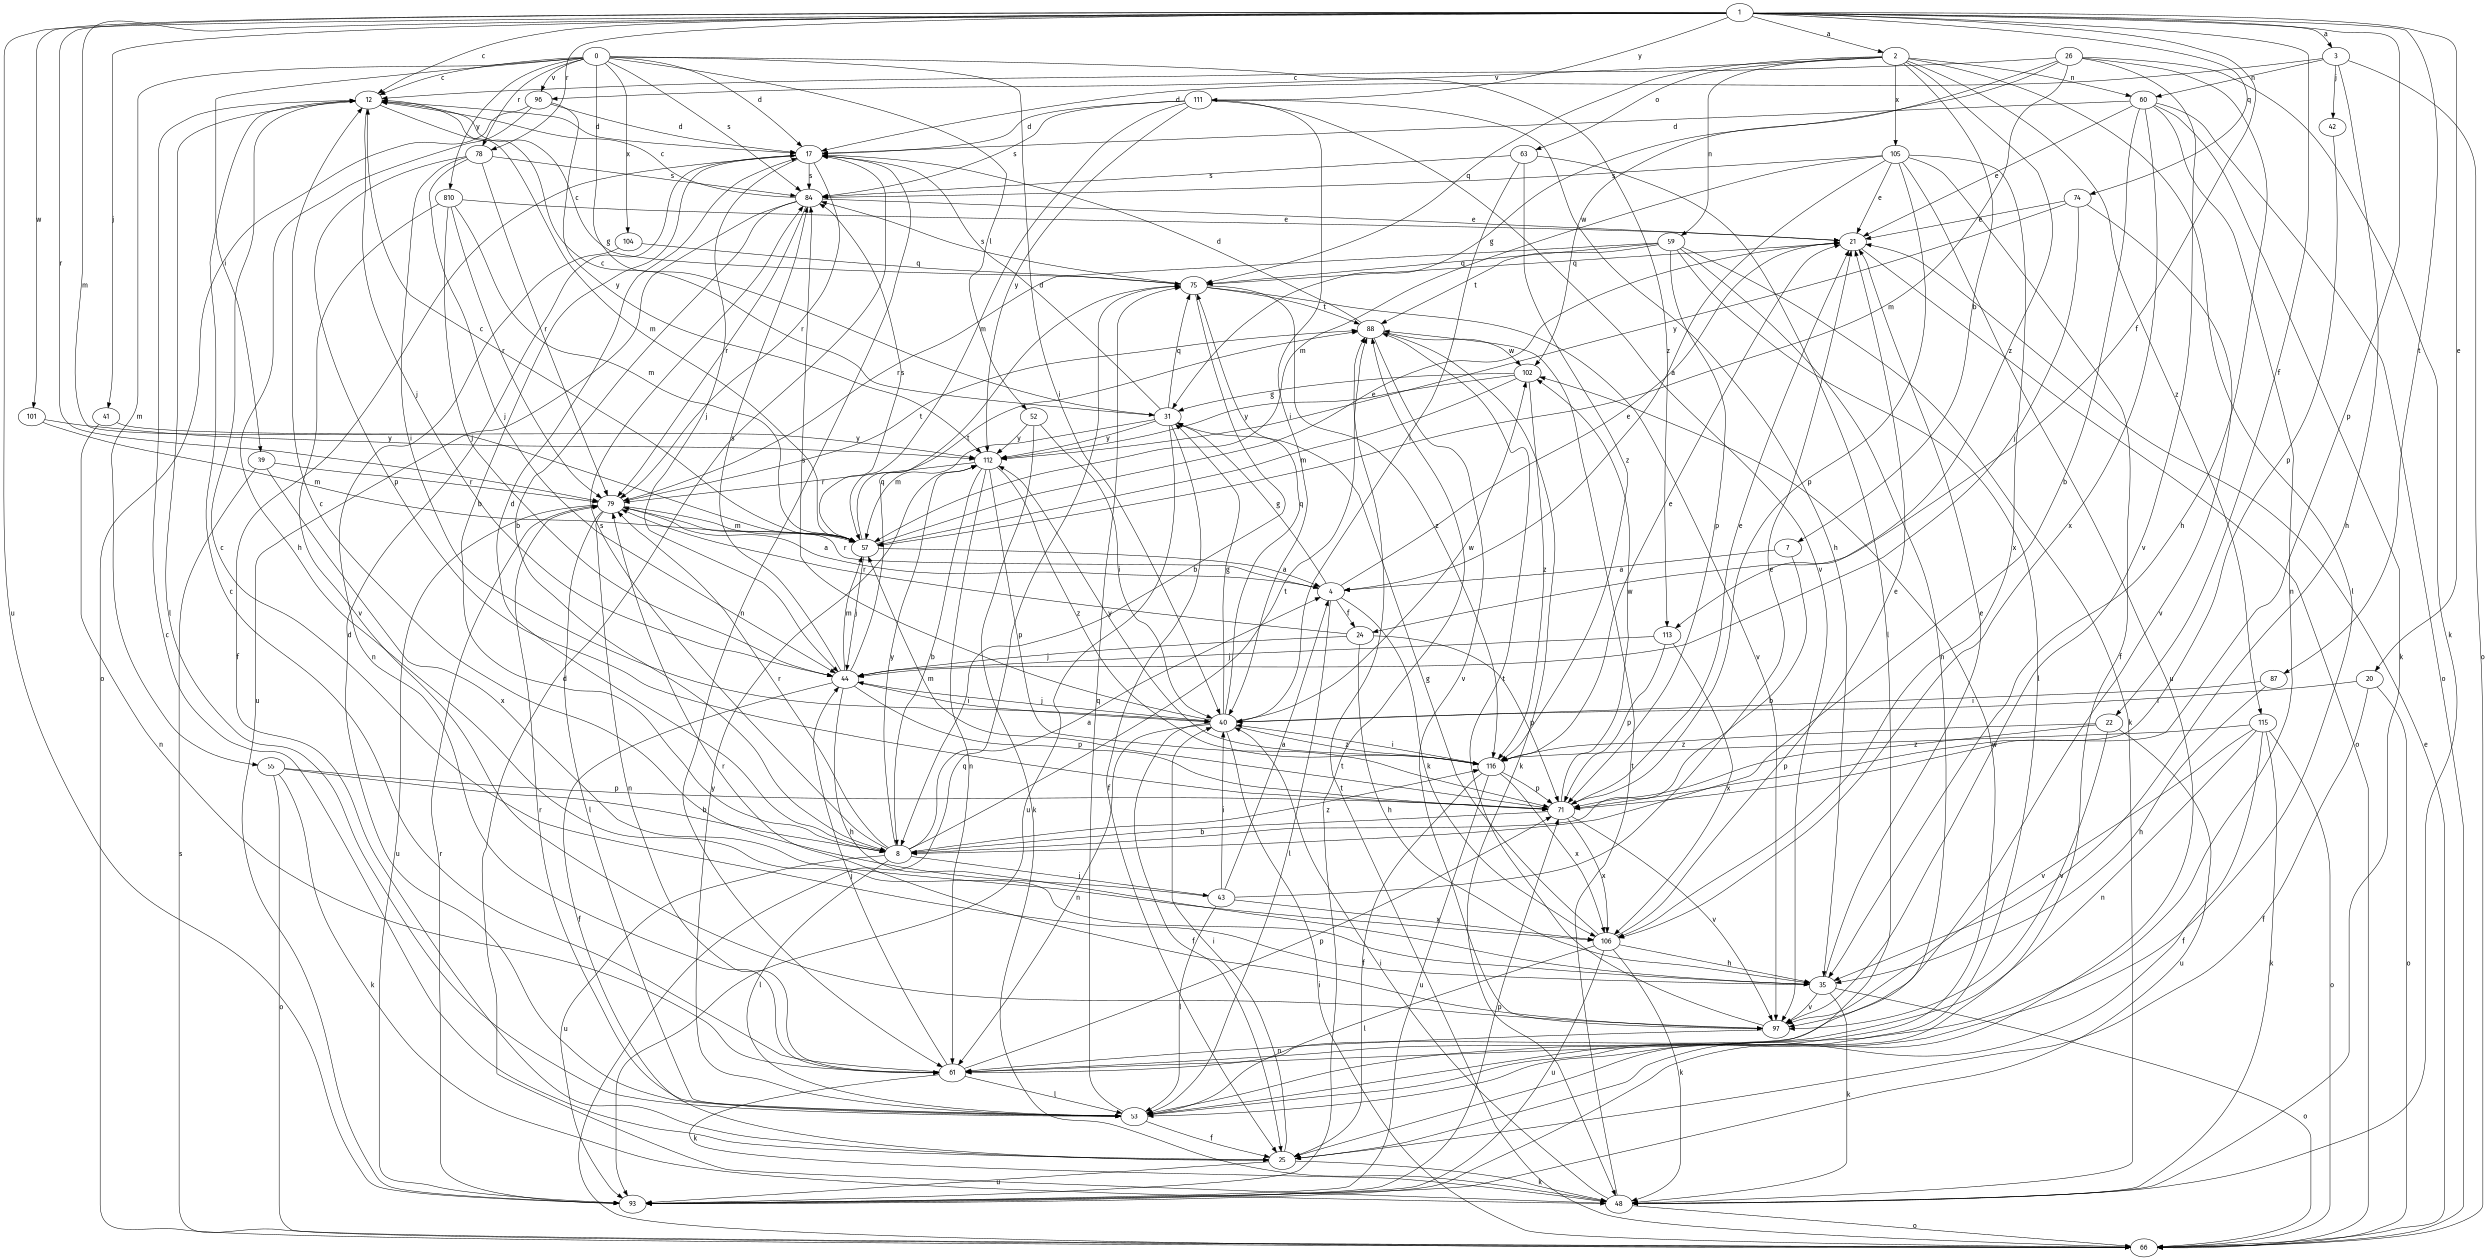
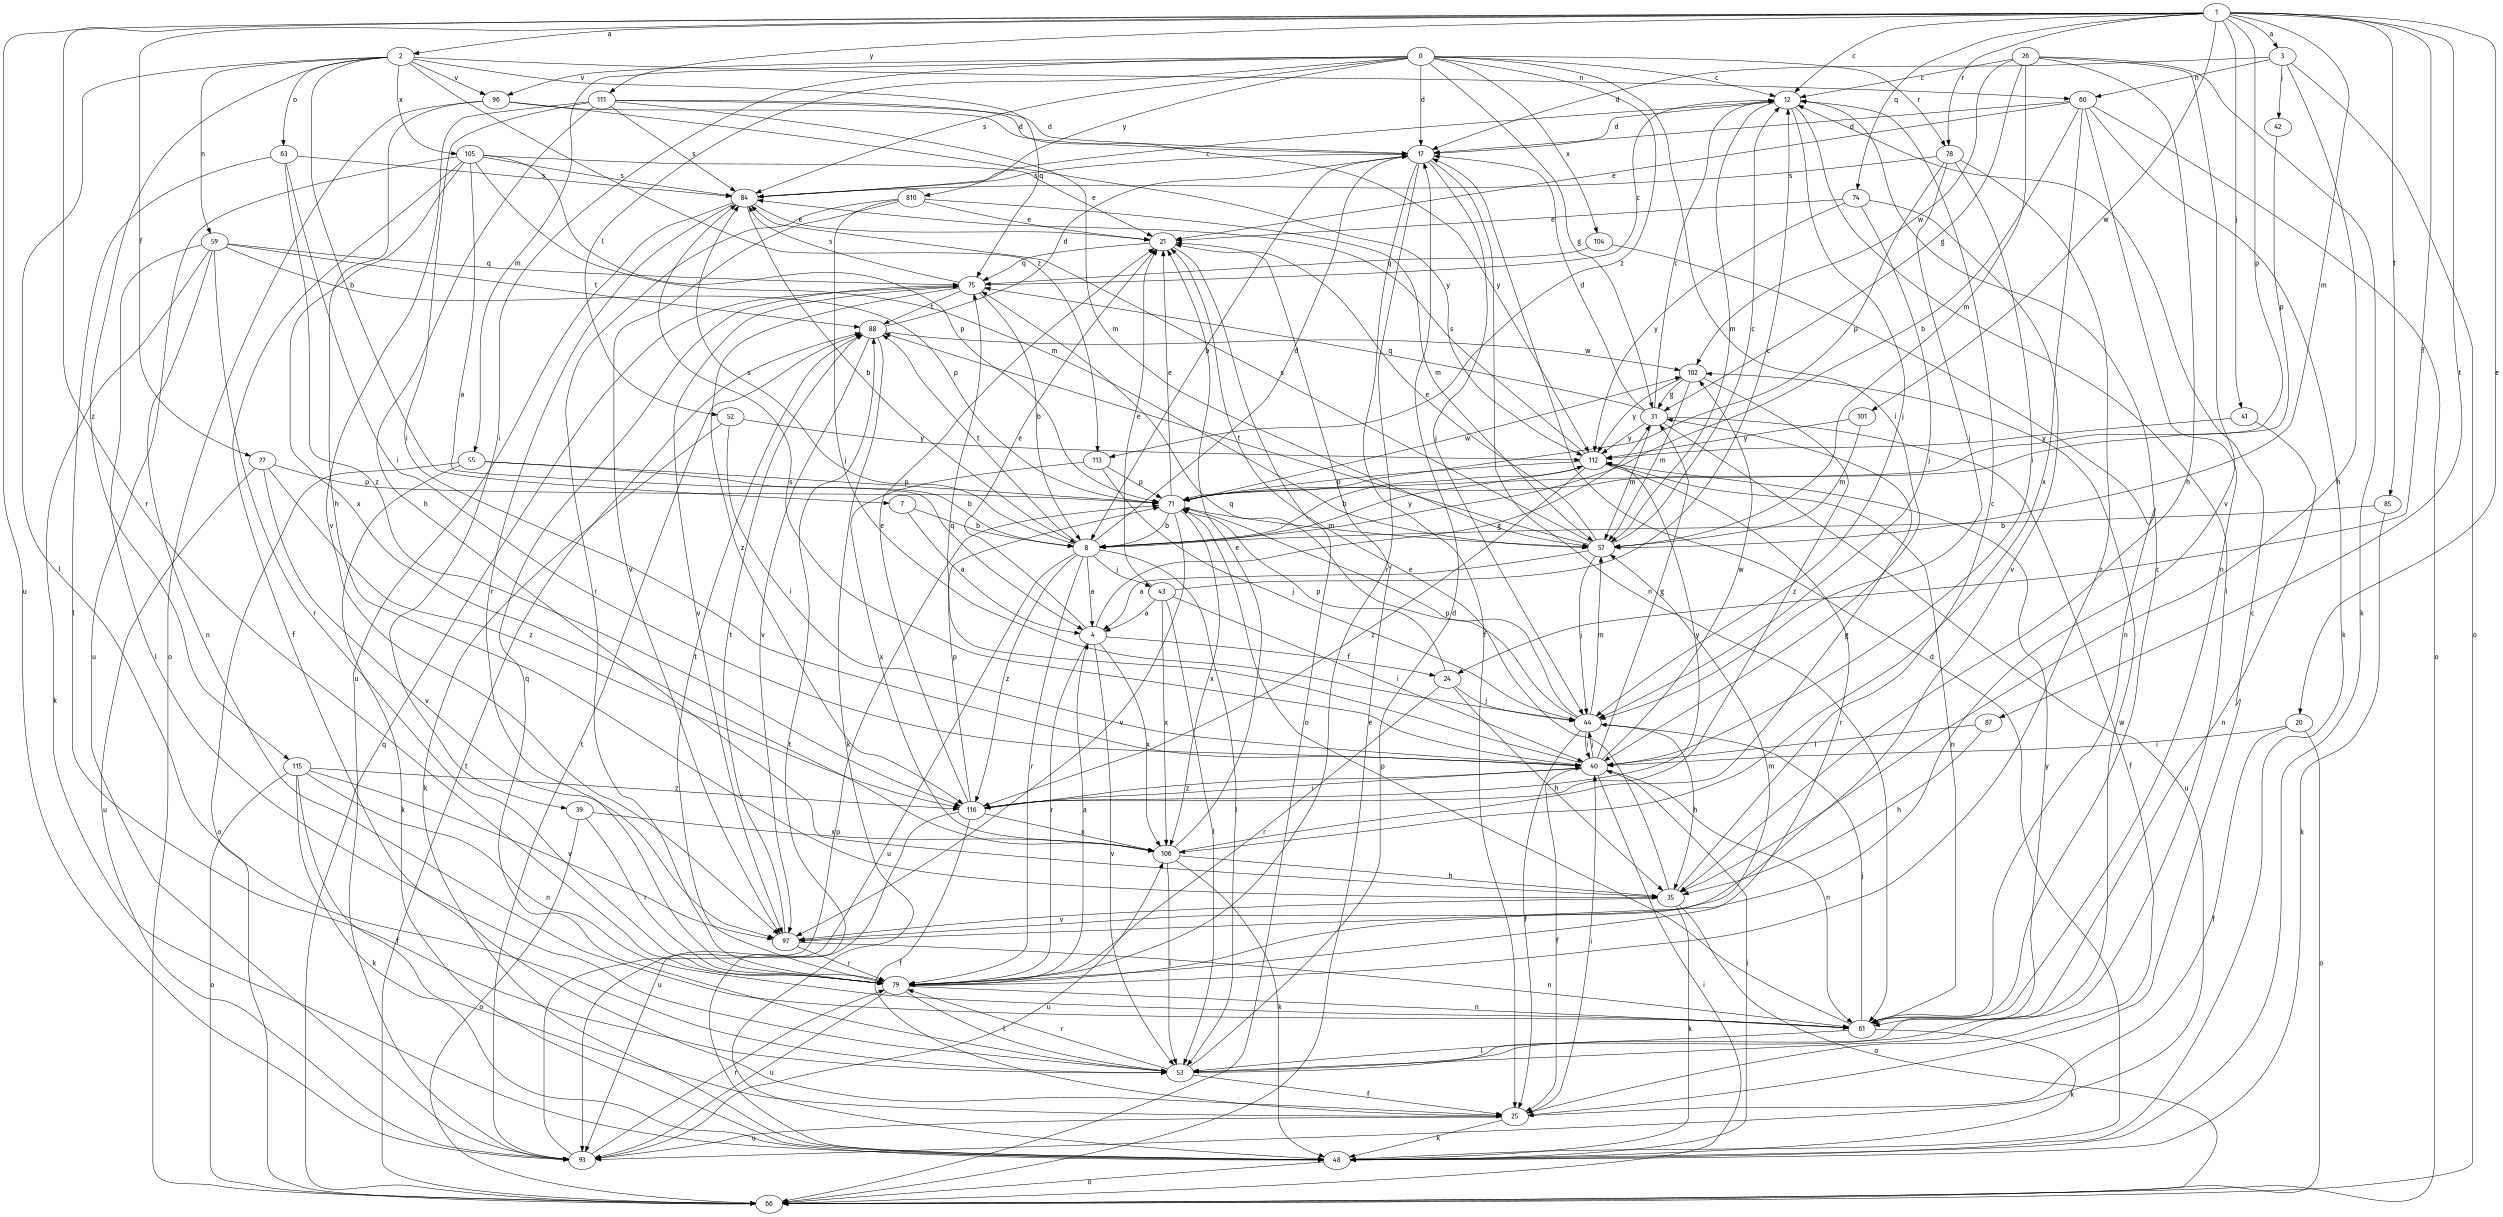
edge "44" -> "84": now "112" -> "84"
node "85": added
edge "4" -> "106": label "k" -> "x"
edge "39" -> "66": label "s" -> "o"
edge "4" -> "53": label "l" -> "v"
edge "106" -> "93": reversed
